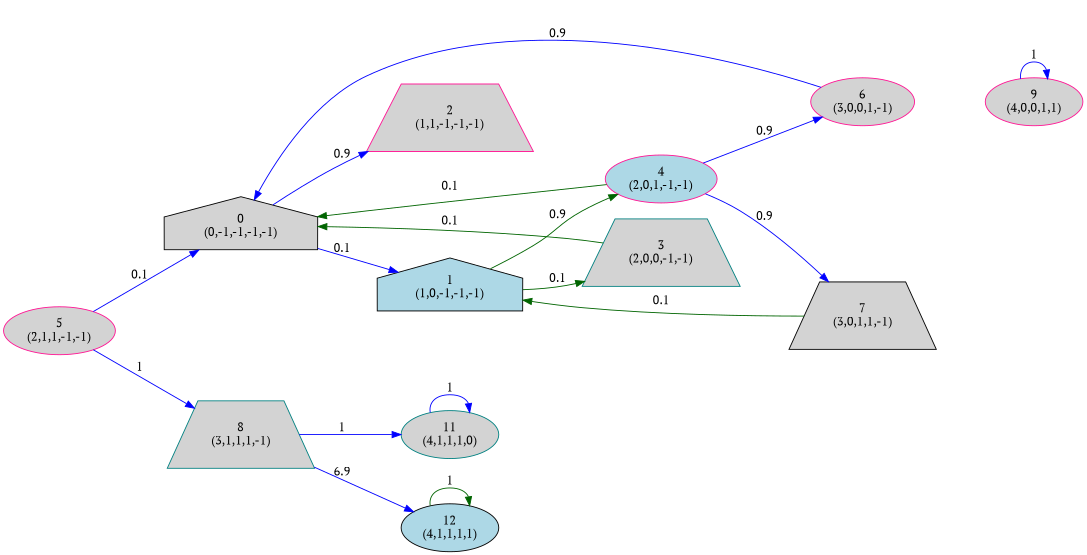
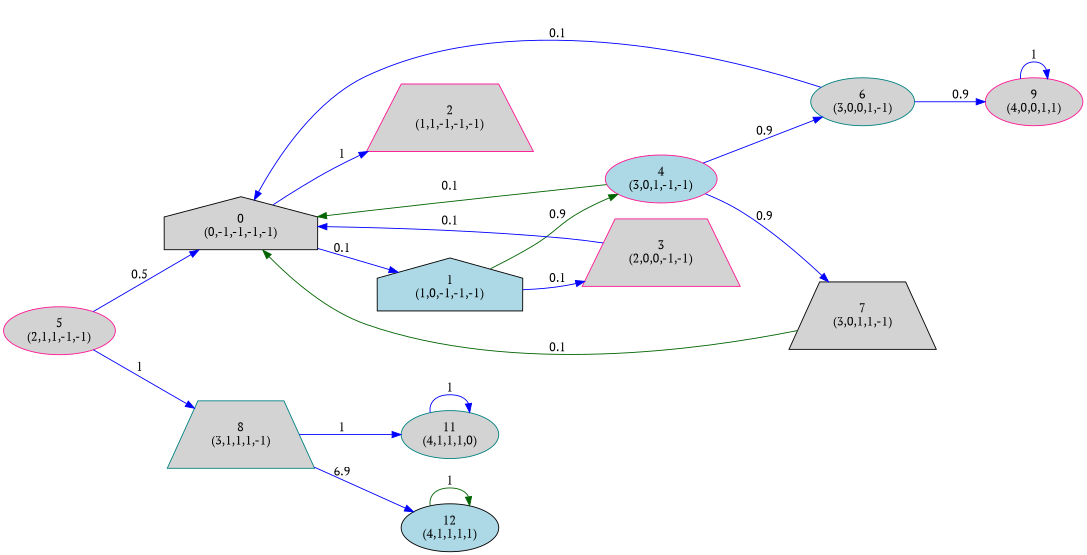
edge "6 (3,0,0,1,-1)" -> "0 (0,-1,-1,-1,-1)": label "0.9" -> "0.1"
node "6 (3,0,0,1,-1)": color deeppink -> teal
edge "6 (3,0,0,1,-1)" -> "9 (4,0,0,1,1)": added, label "0.9"
edge "0 (0,-1,-1,-1,-1)" -> "2 (1,1,-1,-1,-1)": label "0.9" -> "1"
node "4 (2,0,1,-1,-1)": label "4 (2,0,1,-1,-1)" -> "4 (3,0,1,-1,-1)"
edge "3 (2,0,0,-1,-1)" -> "0 (0,-1,-1,-1,-1)": color darkgreen -> blue
node "3 (2,0,0,-1,-1)": color teal -> deeppink
edge "5 (2,1,1,-1,-1)" -> "0 (0,-1,-1,-1,-1)": label "0.1" -> "0.5"
edge "1 (1,0,-1,-1,-1)" -> "3 (2,0,0,-1,-1)": color darkgreen -> blue
edge "7 (3,0,1,1,-1)" -> "1 (1,0,-1,-1,-1)": now "7 (3,0,1,1,-1)" -> "0 (0,-1,-1,-1,-1)"
